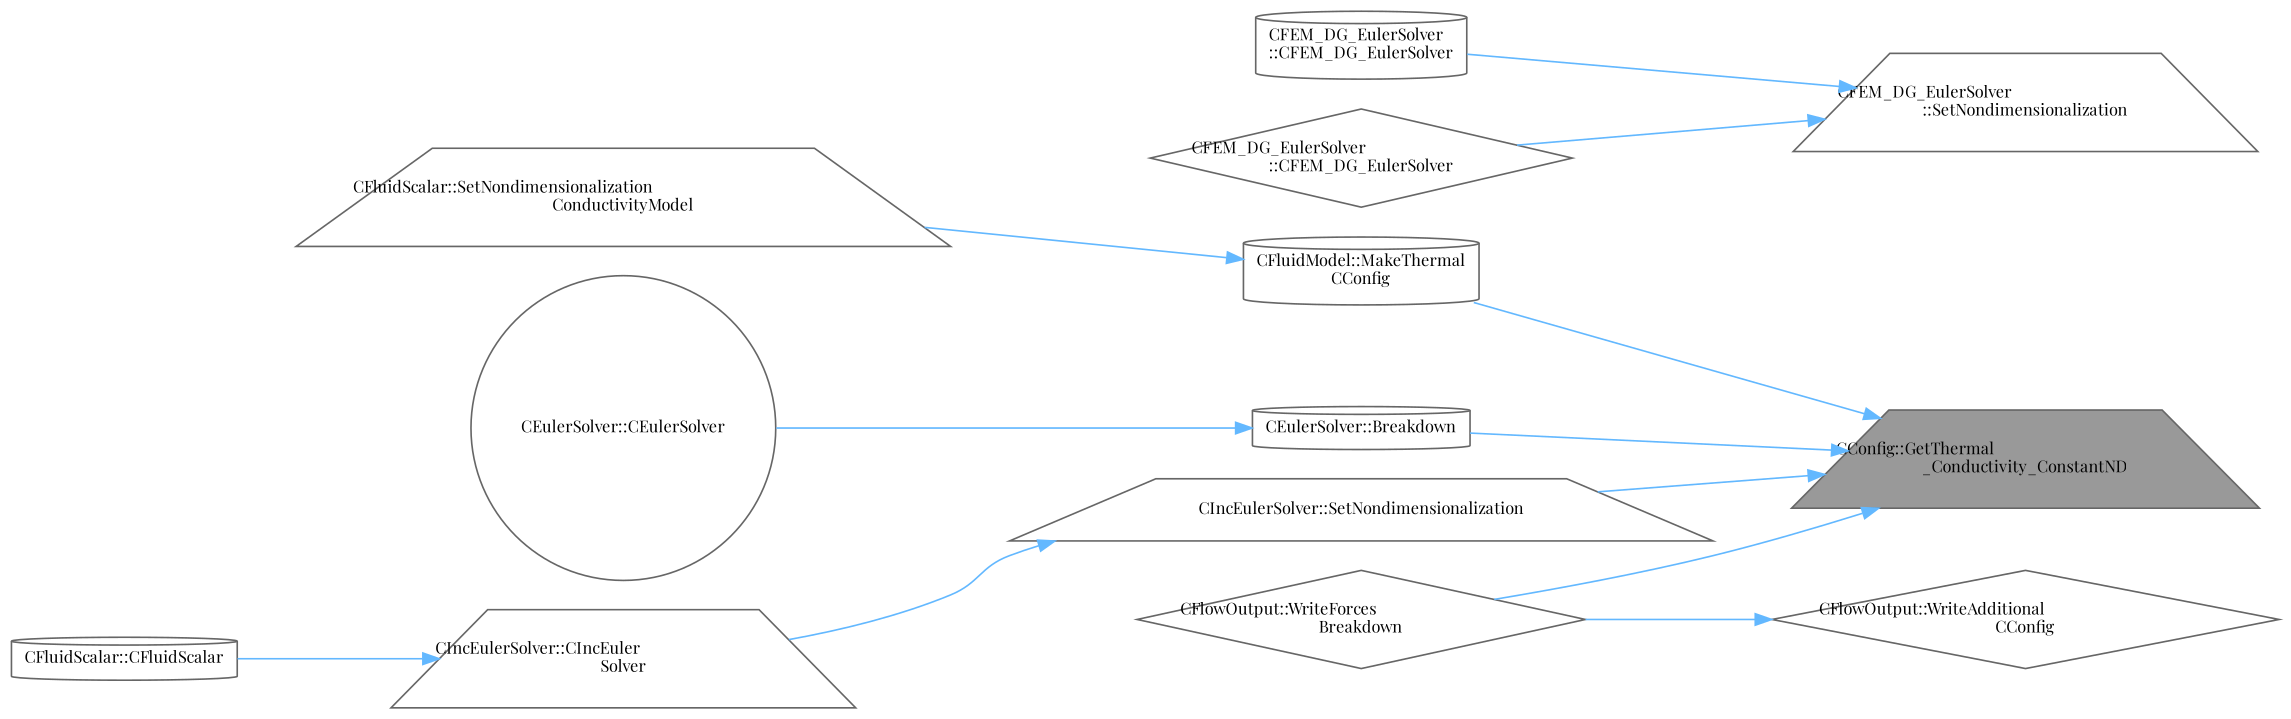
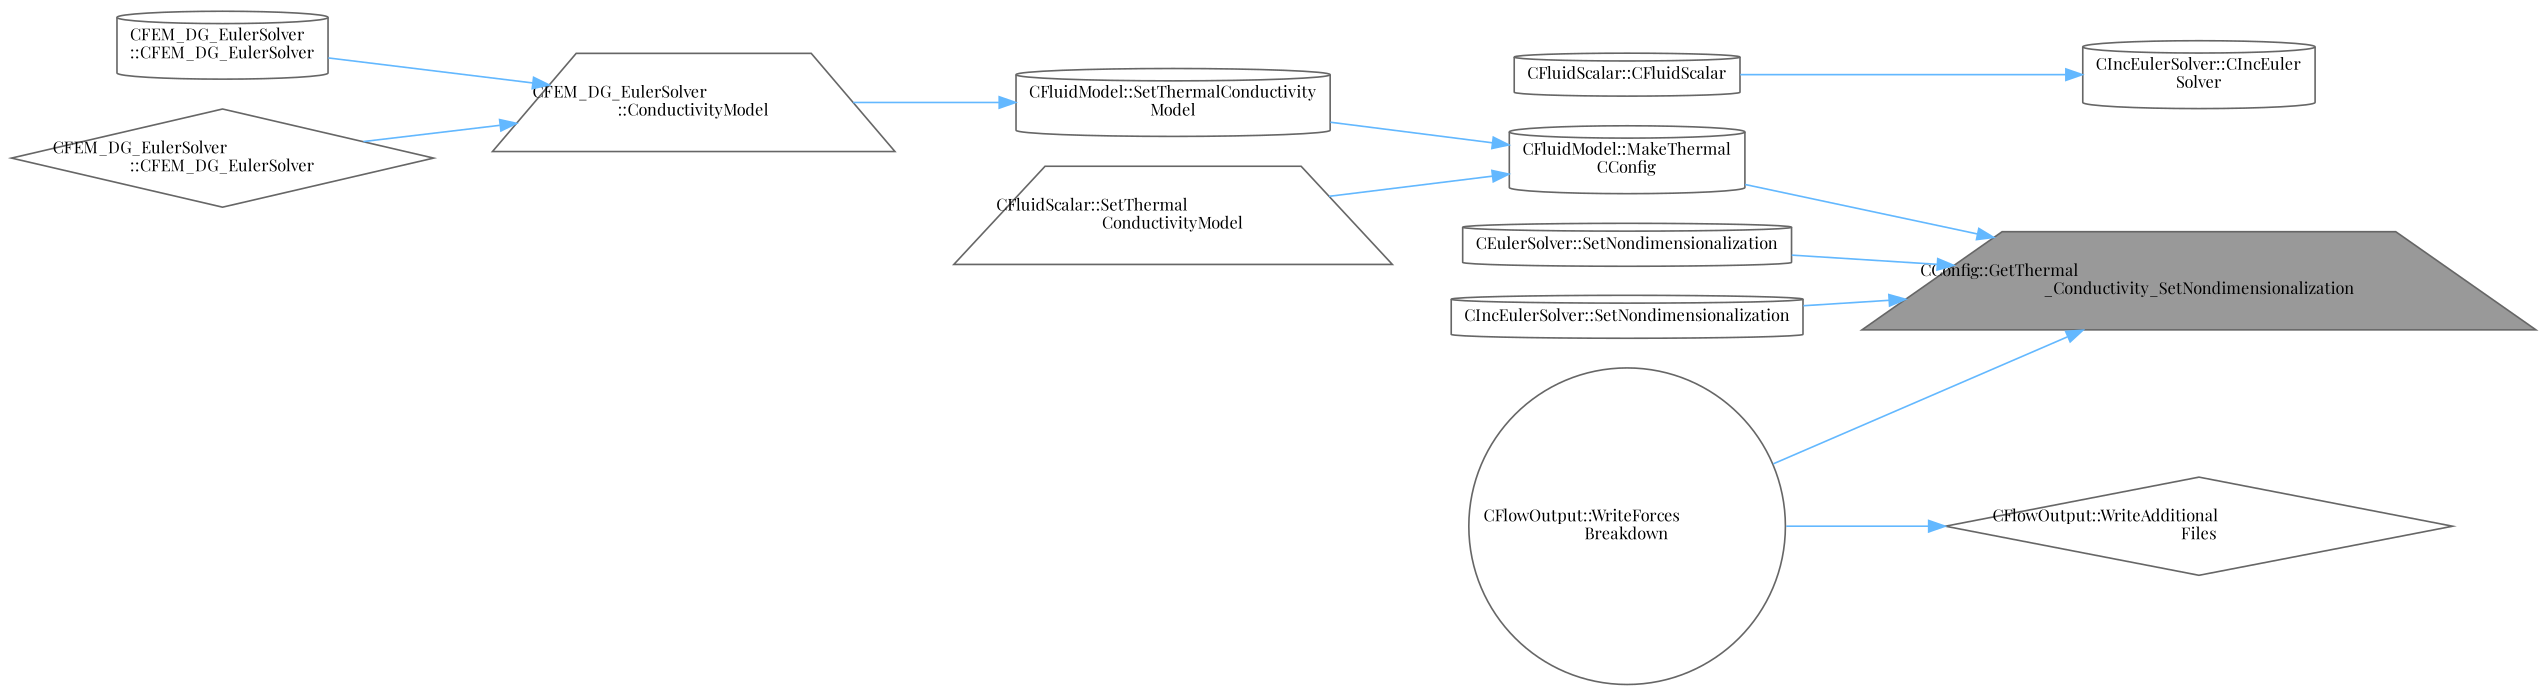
node "CFluidModel::SetThermalConductivity Model": added
node "CFEM_DG_EulerSolver ::SetNondimensionalization": label "CFEM_DG_EulerSolver ::SetNondimensionalization" -> "CFEM_DG_EulerSolver ::ConductivityModel"
node "CFluidScalar::SetNondimensionalization ConductivityModel": label "CFluidScalar::SetNondimensionalization ConductivityModel" -> "CFluidScalar::SetThermal ConductivityModel"
node "CEulerSolver::CEulerSolver": removed
node "CEulerSolver::Breakdown": label "CEulerSolver::Breakdown" -> "CEulerSolver::SetNondimensionalization"
node "CConfig::GetThermal _Conductivity_ConstantND": label "CConfig::GetThermal _Conductivity_ConstantND" -> "CConfig::GetThermal _Conductivity_SetNondimensionalization"
node "CIncEulerSolver::SetNondimensionalization": shape trapezium -> cylinder
edge "CIncEulerSolver::CIncEuler Solver" -> "CIncEulerSolver::SetNondimensionalization": removed
node "CFlowOutput::WriteForces Breakdown": shape diamond -> circle
node "CFlowOutput::WriteAdditional CConfig": label "CFlowOutput::WriteAdditional CConfig" -> "CFlowOutput::WriteAdditional Files"
node "CIncEulerSolver::CIncEuler Solver": shape trapezium -> cylinder
